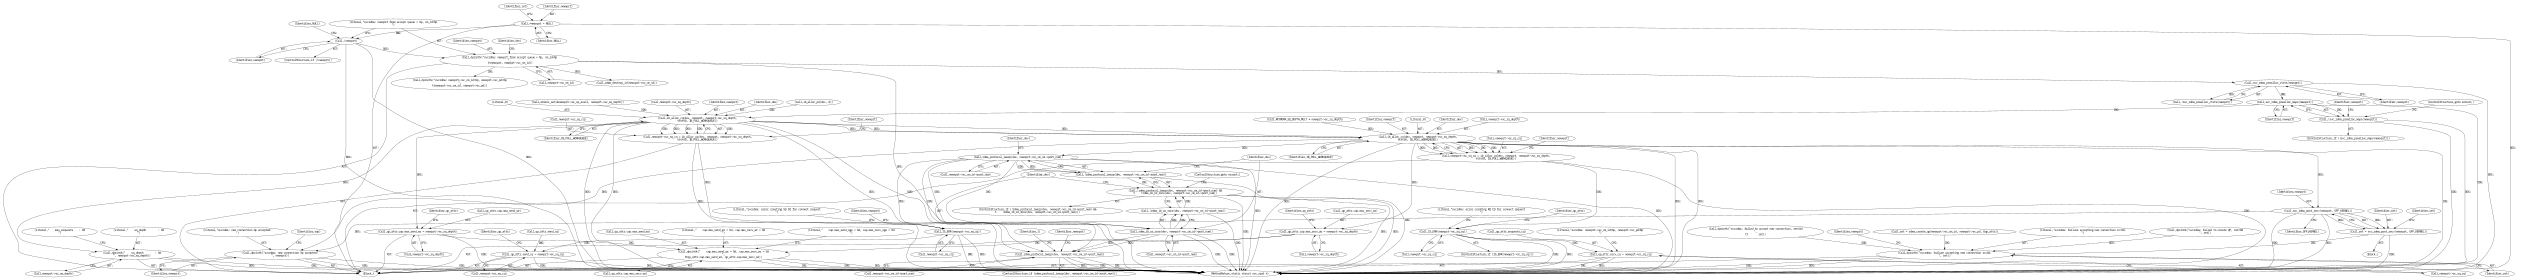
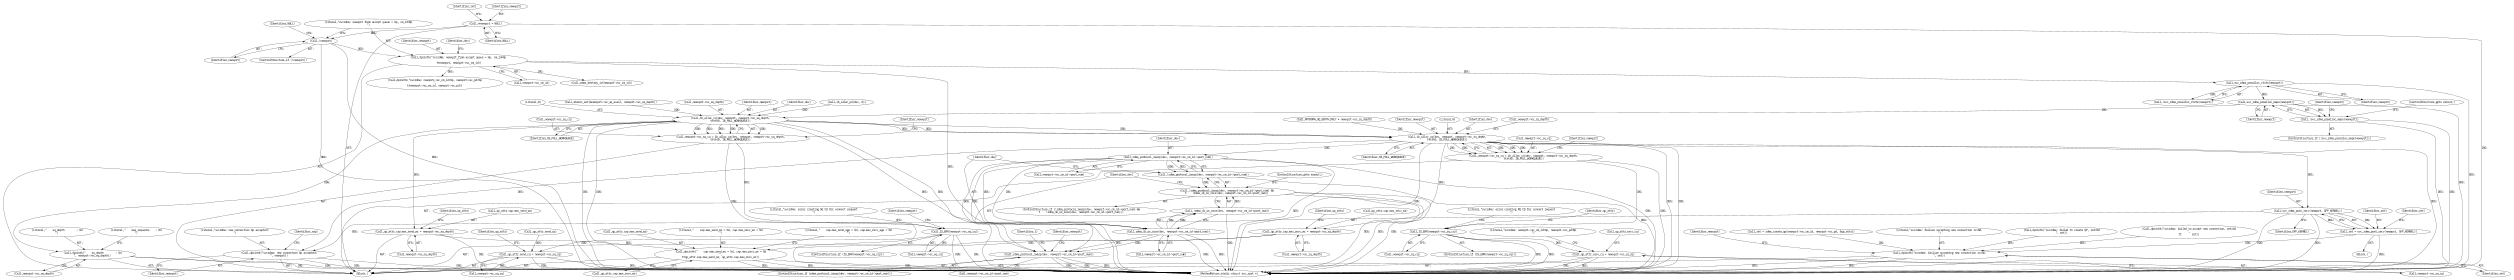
node "(Call,qp_attr.requests_cq)": label "(Call,qp_attr.requests_cq)" -> "(Call,qp_attr.recv_cq)"
node "(ControlStructure,if (IS_ERR(newxprt->sc_sq_cq)))": added
